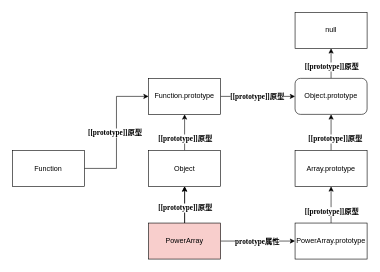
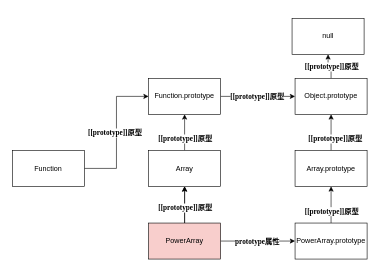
node "null": moved (331, 30) -> (328, 36)
node "Object.prototype": shape rounded rectangle -> rectangle
node "Object": label "Object" -> "Array"
